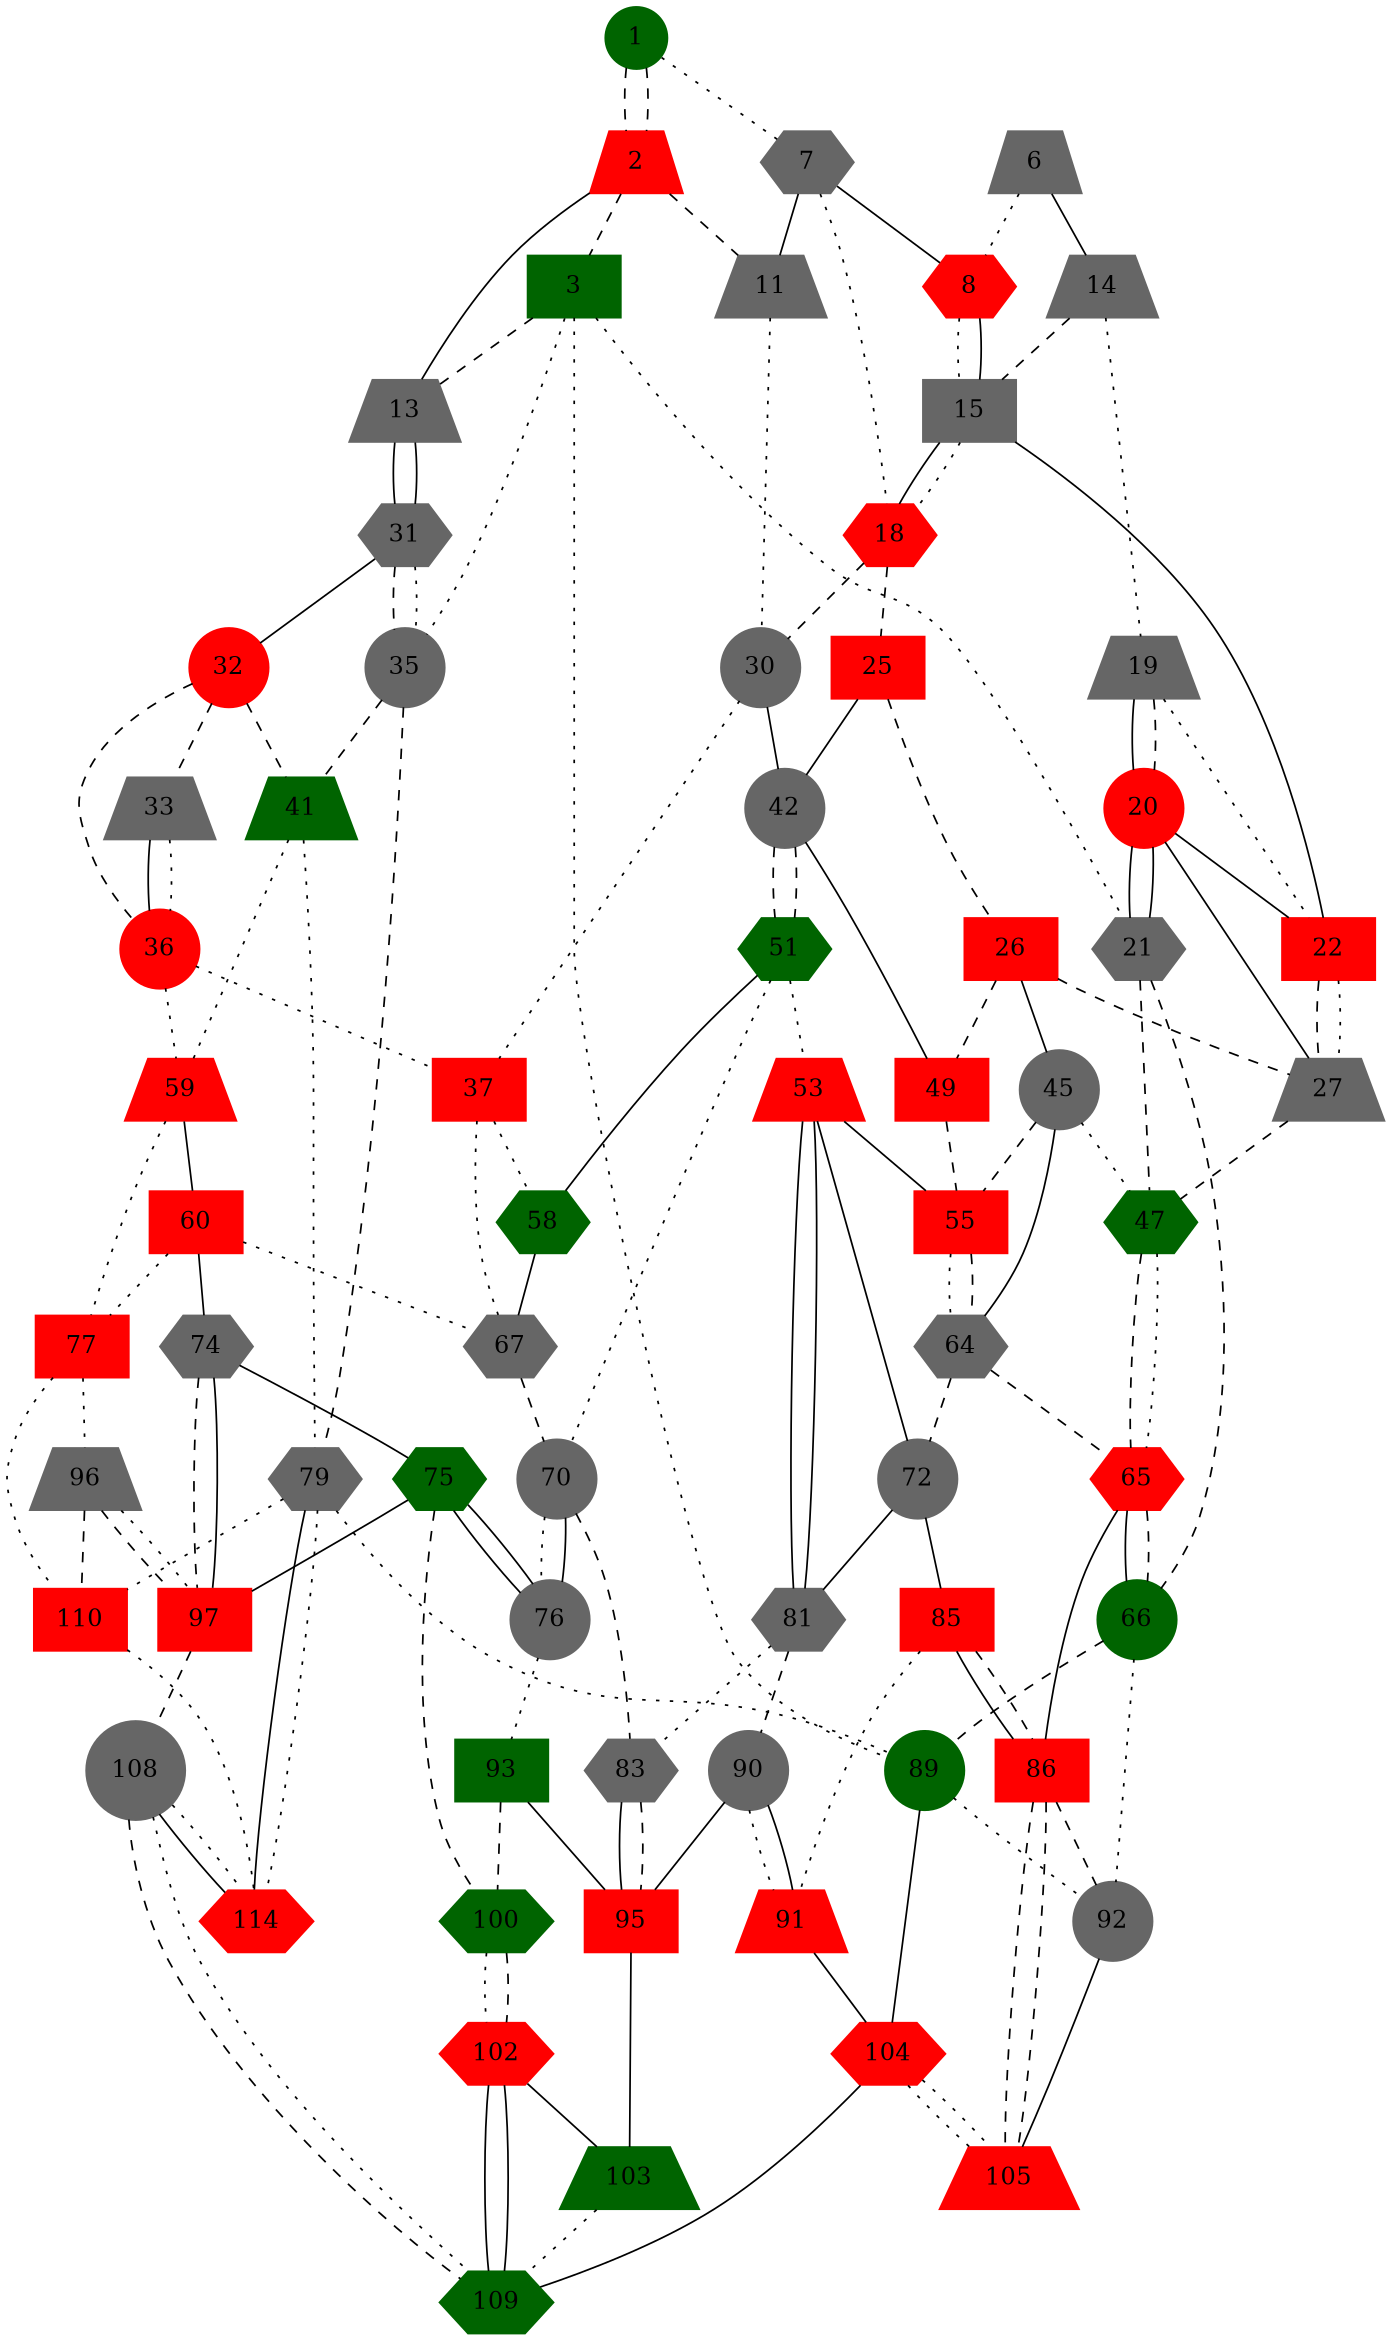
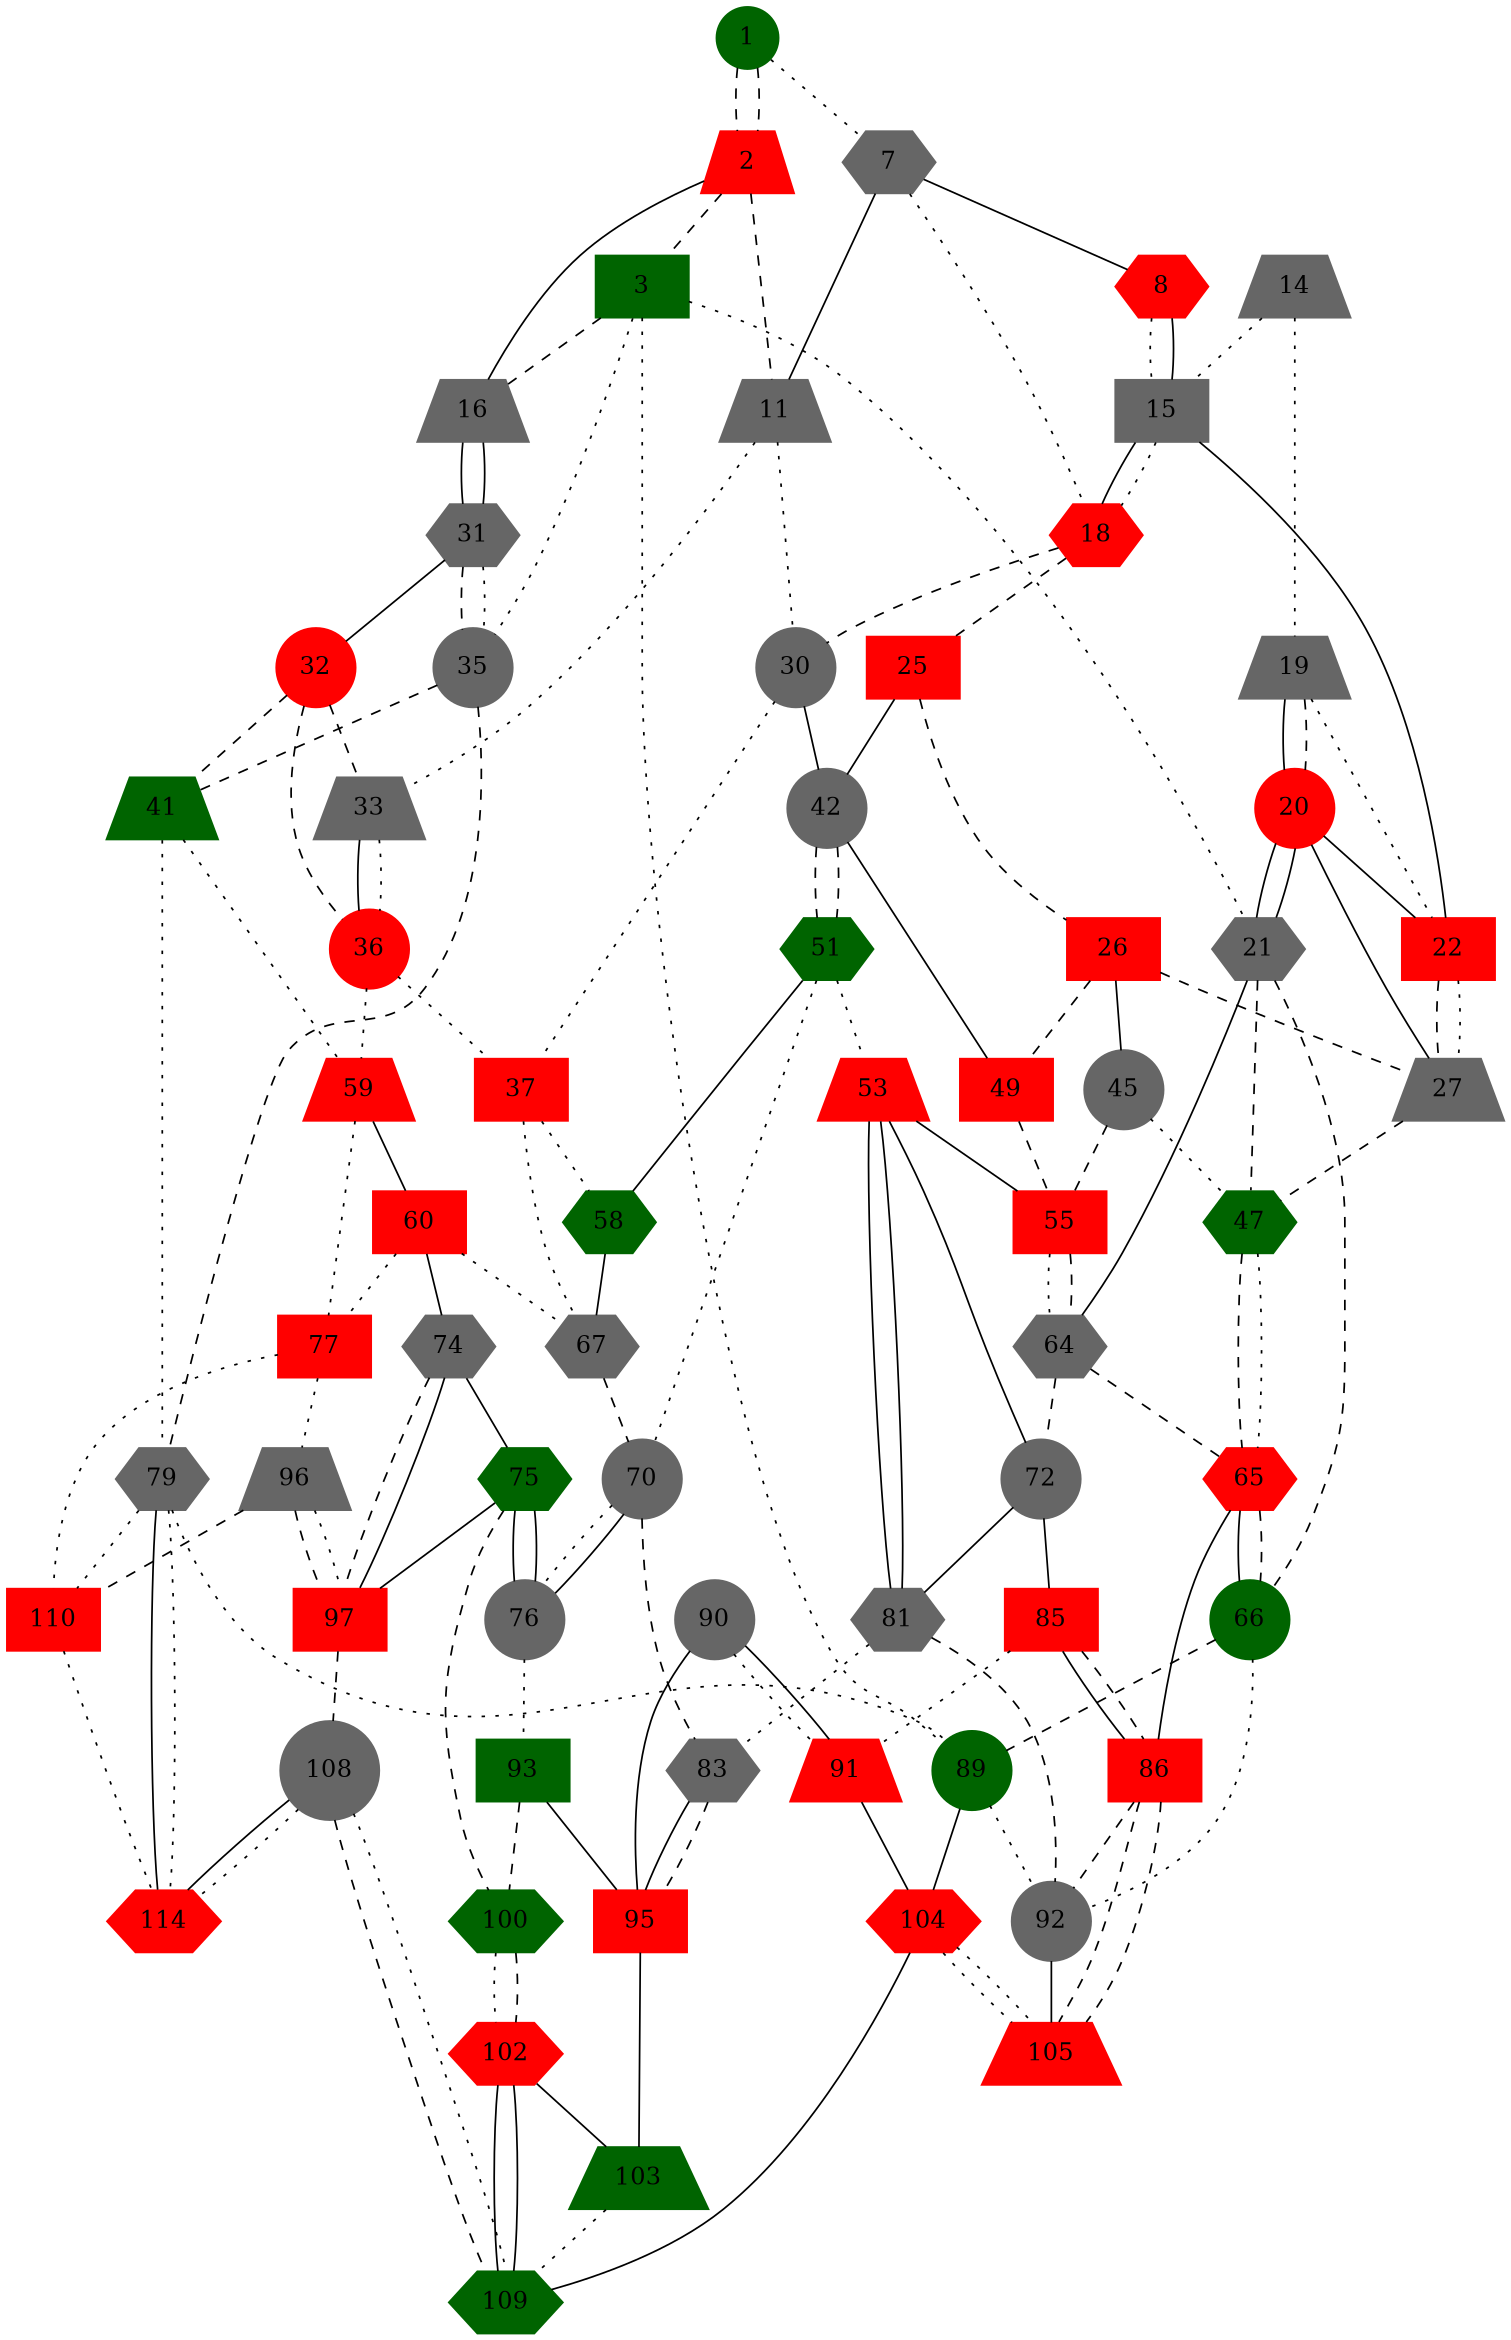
node "6": removed
edge "14" -- "15": style dashed -> dotted
node "13": label "13" -> "16"
edge "11" -- "33": added
edge "45" -- "64": now "21" -- "64"
edge "81" -- "90": now "81" -- "92"
